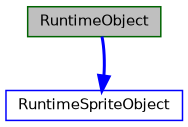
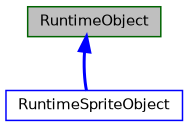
edge "RuntimeObject" -> "RuntimeSpriteObject": reversed
